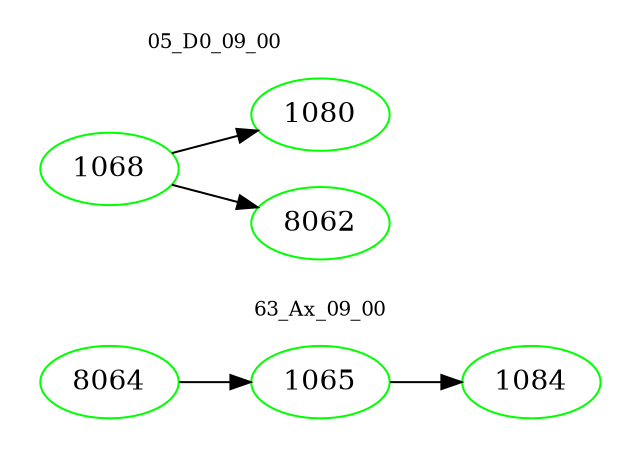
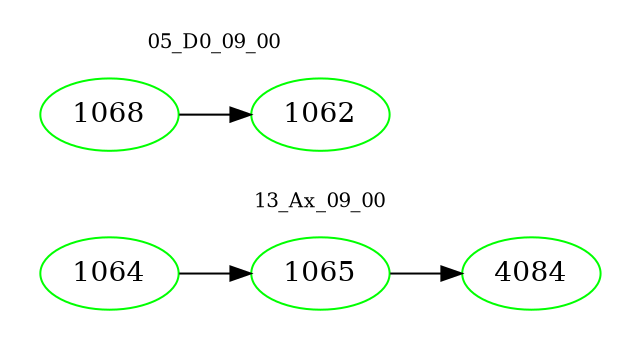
node "1080": removed
node "8062": label "8062" -> "1062"
cluster "63_Ax_09_00": label "63_Ax_09_00" -> "13_Ax_09_00"
node "8064": label "8064" -> "1064"
node "1084": label "1084" -> "4084"
